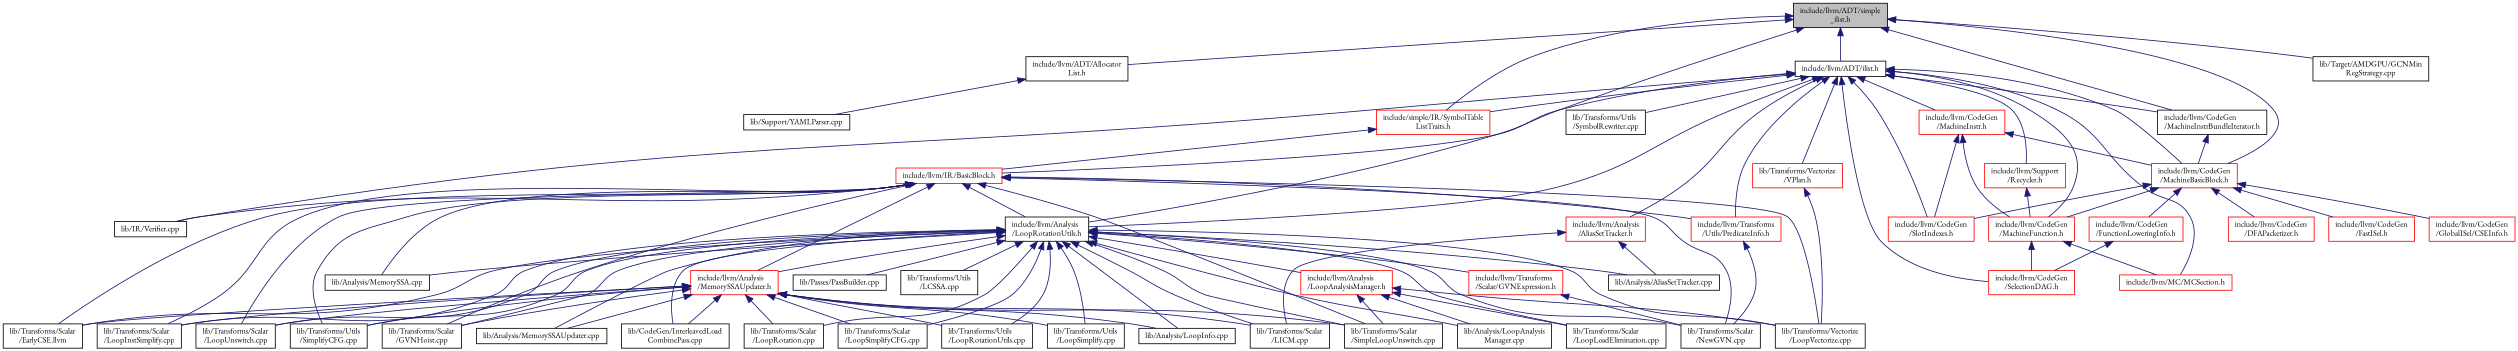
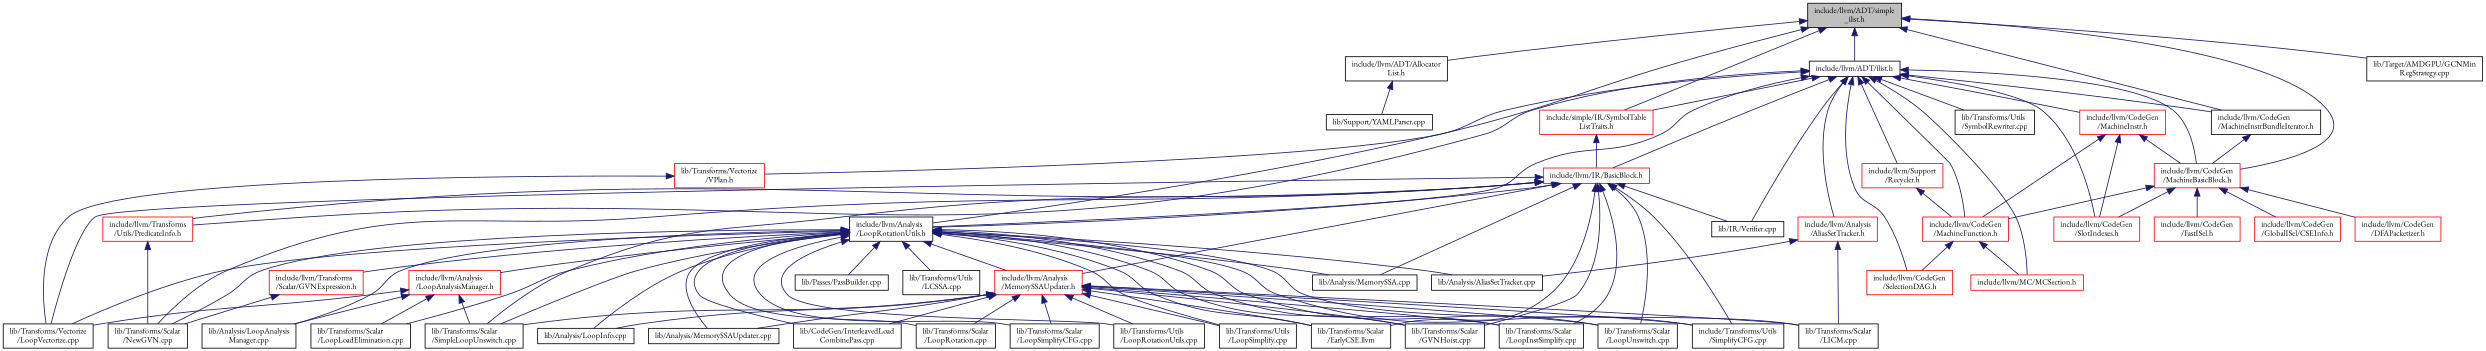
node "include/llvm/CodeGen /FunctionLoweringInfo.h": removed
node "lib/Transforms/Utils /SimplifyCFG.cpp": label "lib/Transforms/Utils /SimplifyCFG.cpp" -> "include/Transforms/Utils /SimplifyCFG.cpp"
